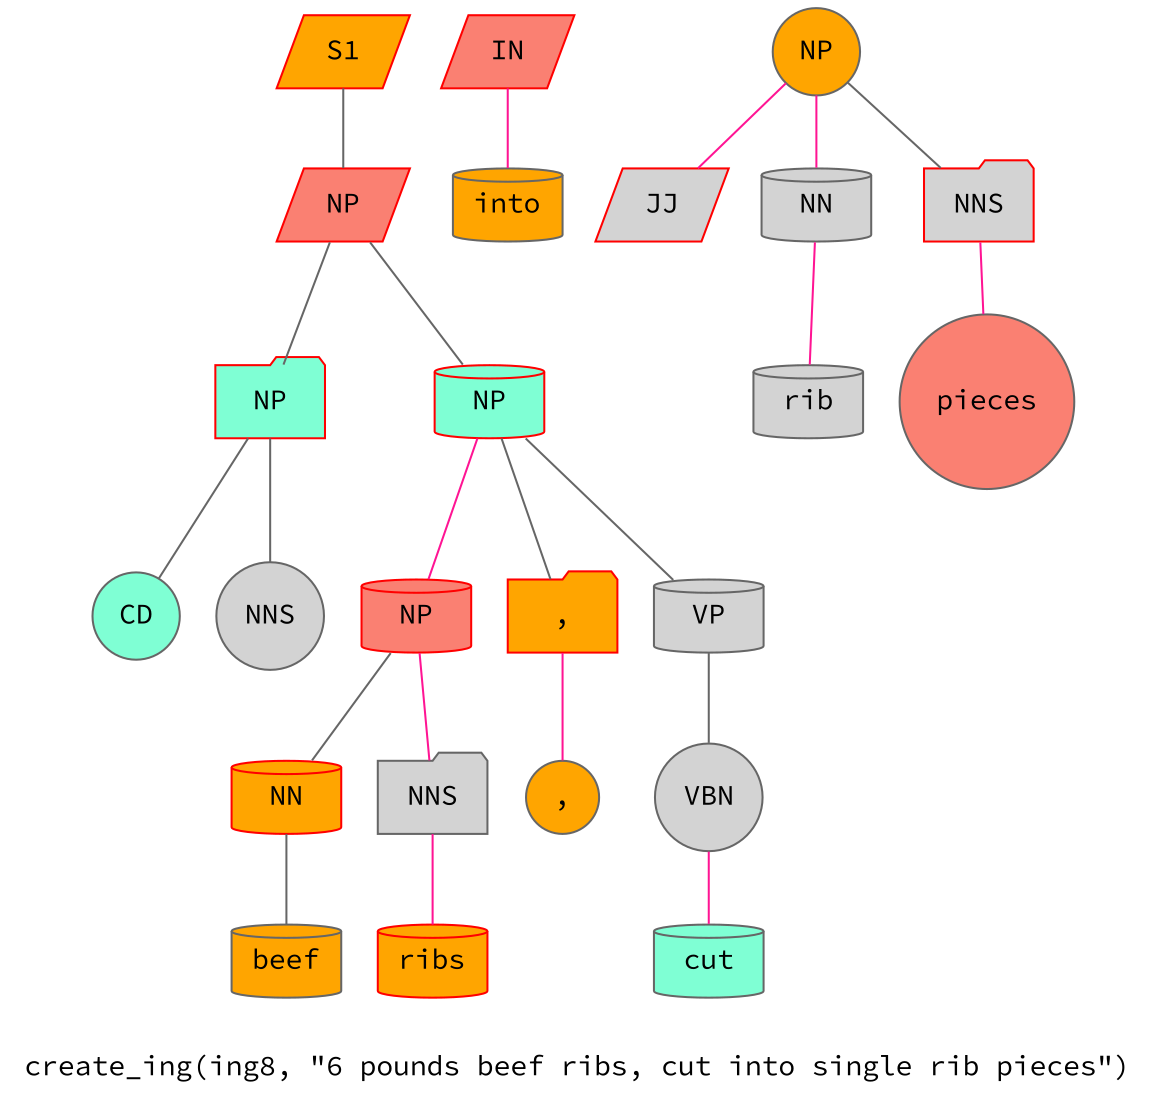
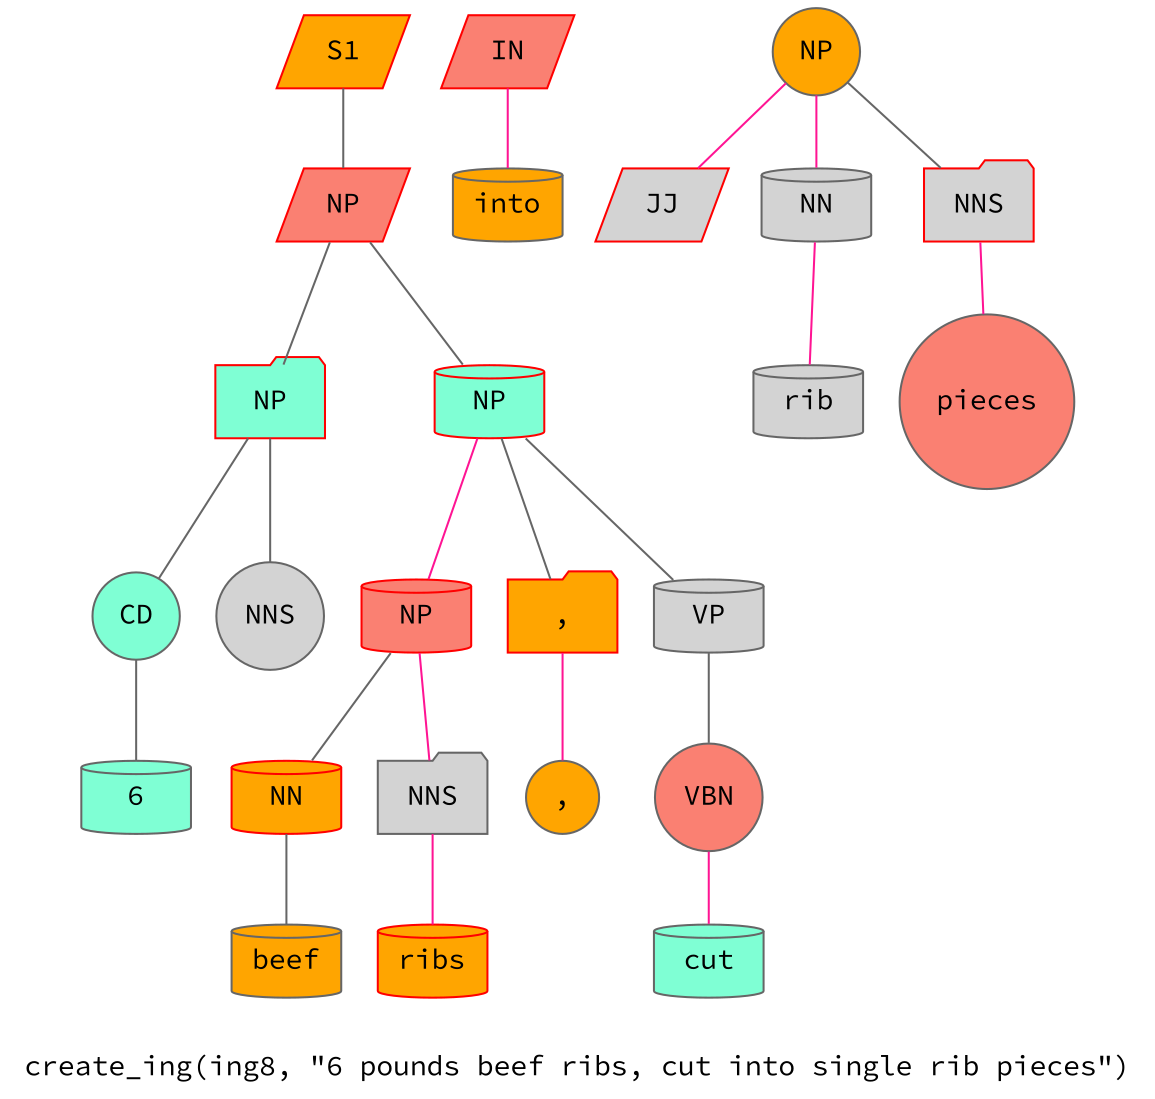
node "6": added
node "VBN": fillcolor lightgrey -> salmon
